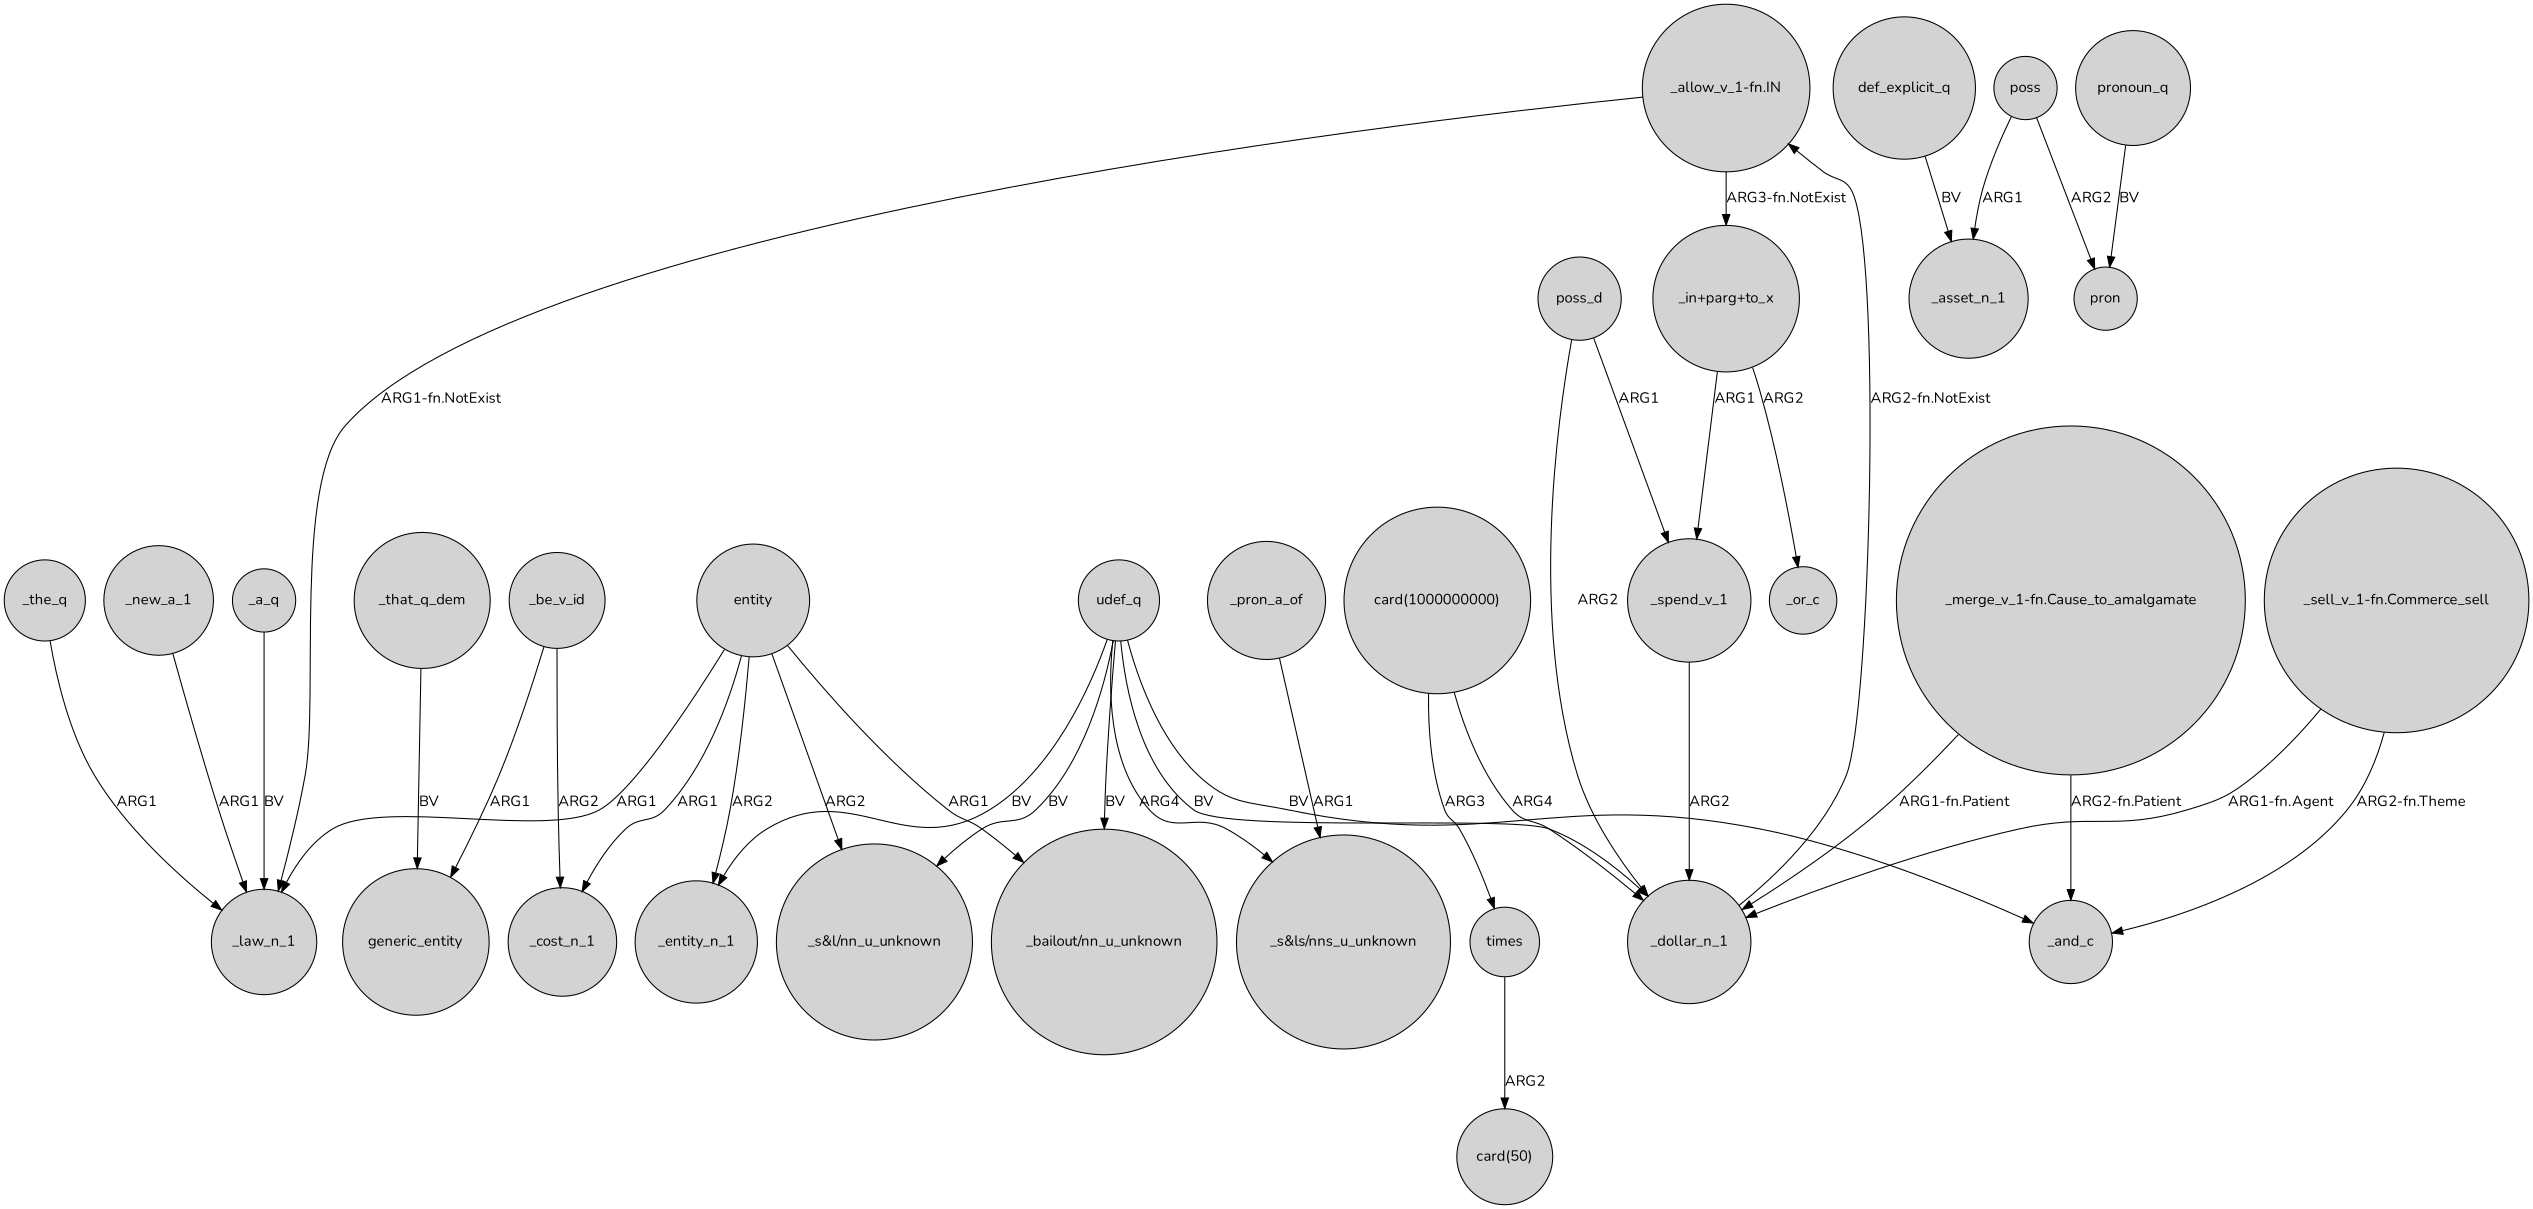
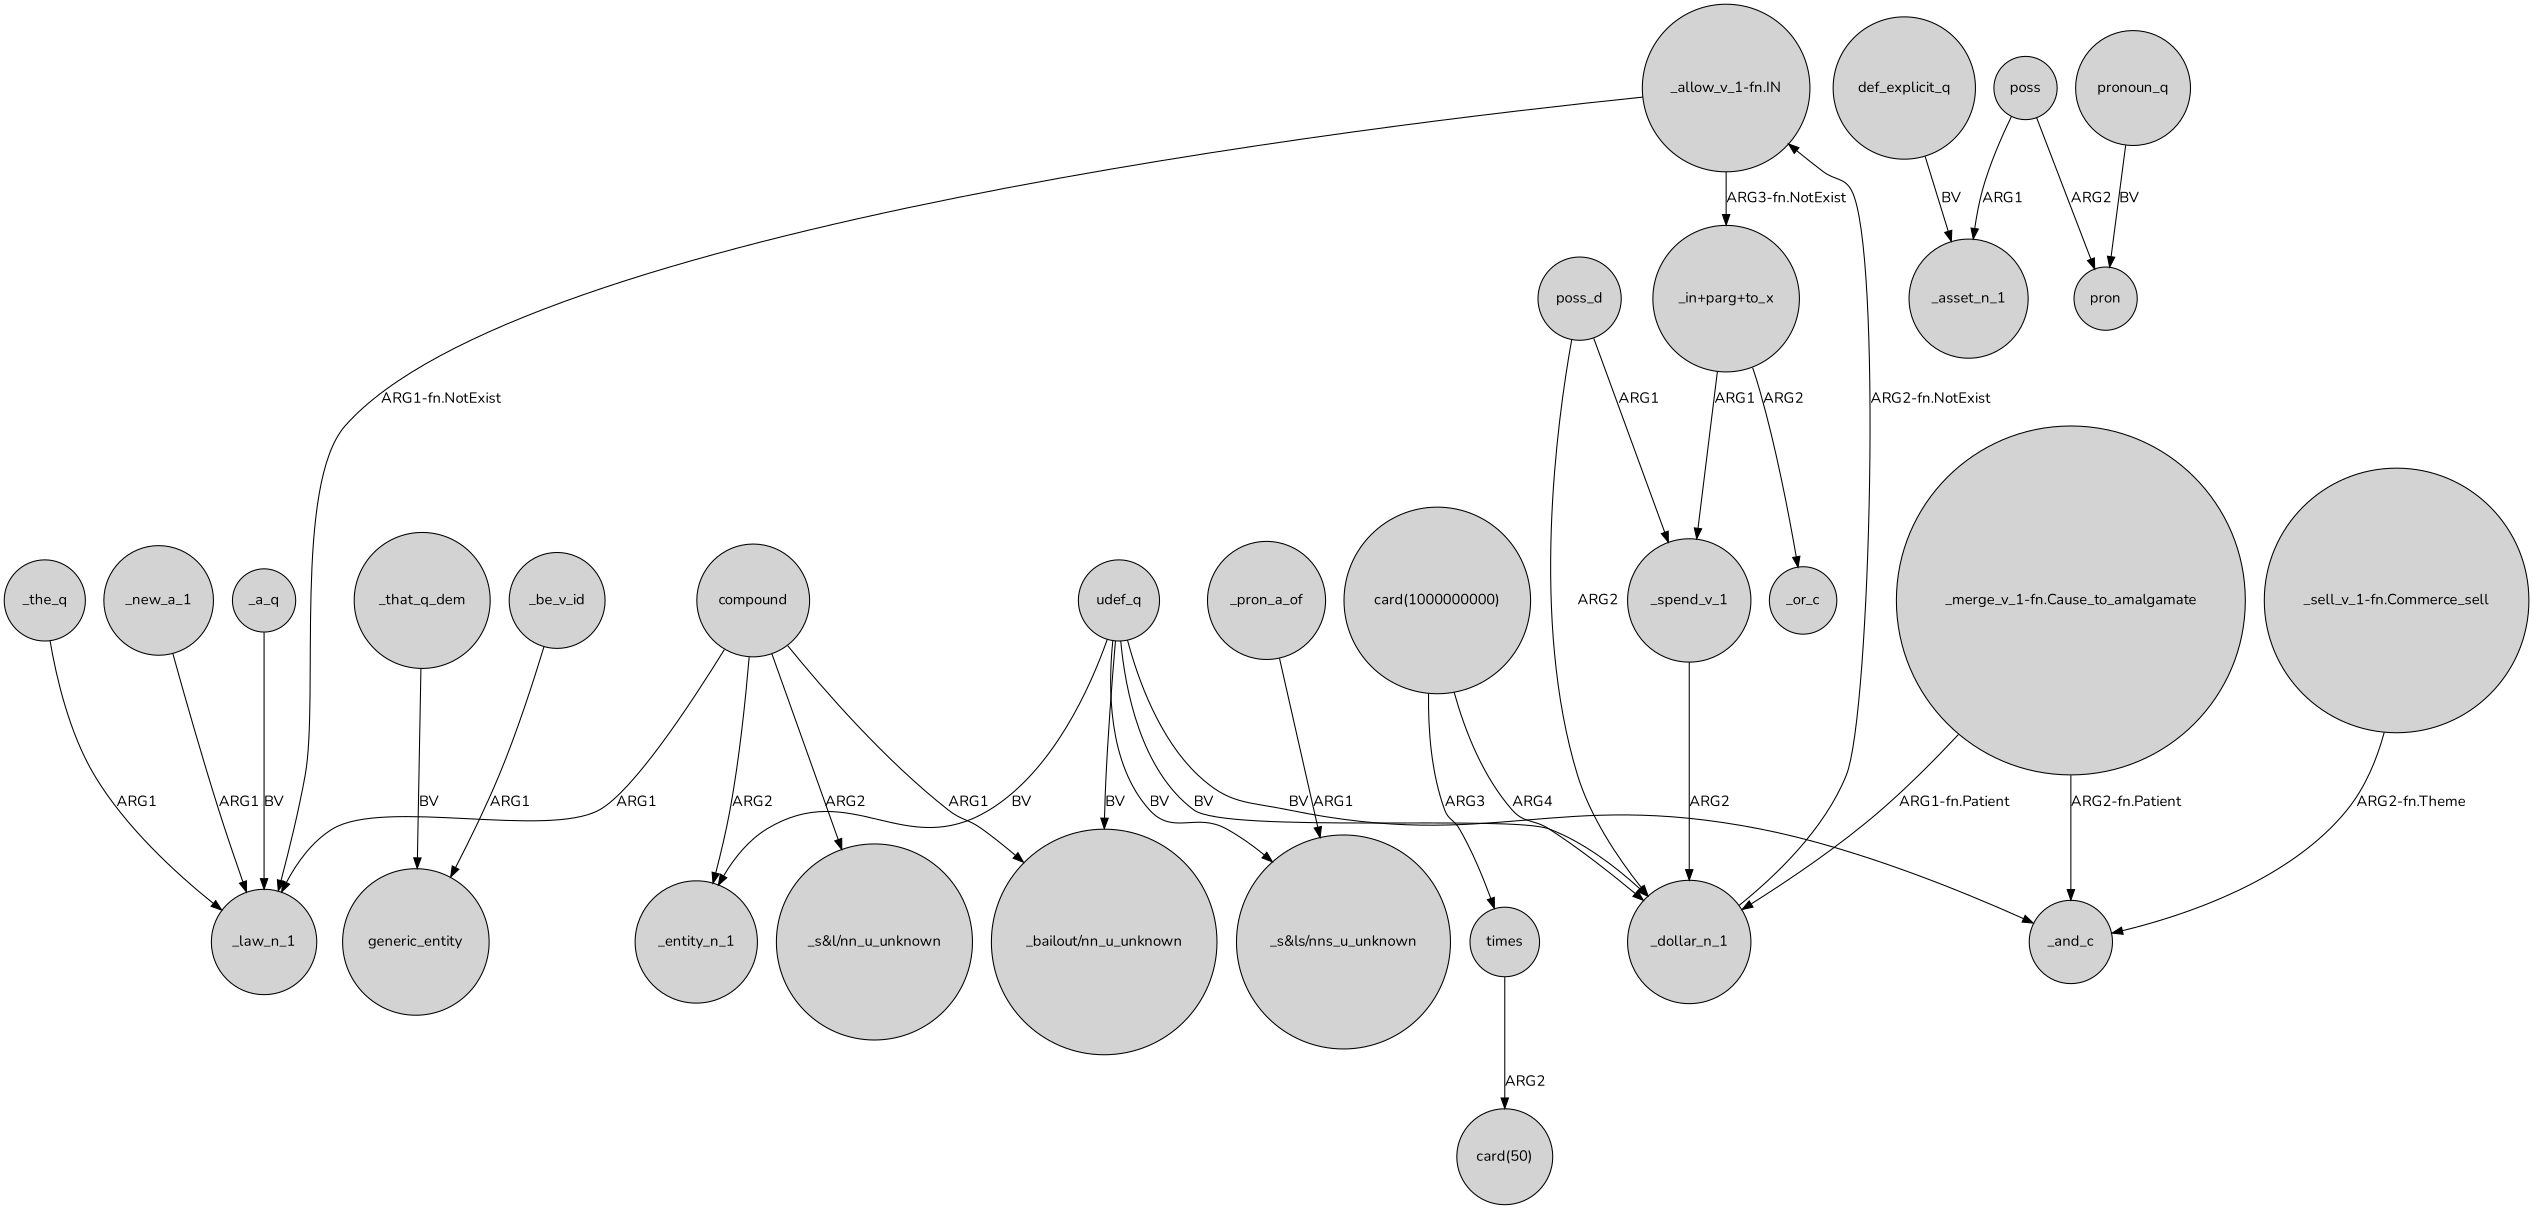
node "entity": label "entity" -> "compound"
edge "udef_q" -> "_s&l/nn_u_unknown": removed, label "BV"
edge "udef_q" -> "_s&ls/nns_u_unknown": label "ARG4" -> "BV"
edge "_sell_v_1-fn.Commerce_sell" -> "_dollar_n_1": removed, label "ARG1-fn.Agent"
node "_cost_n_1": removed
